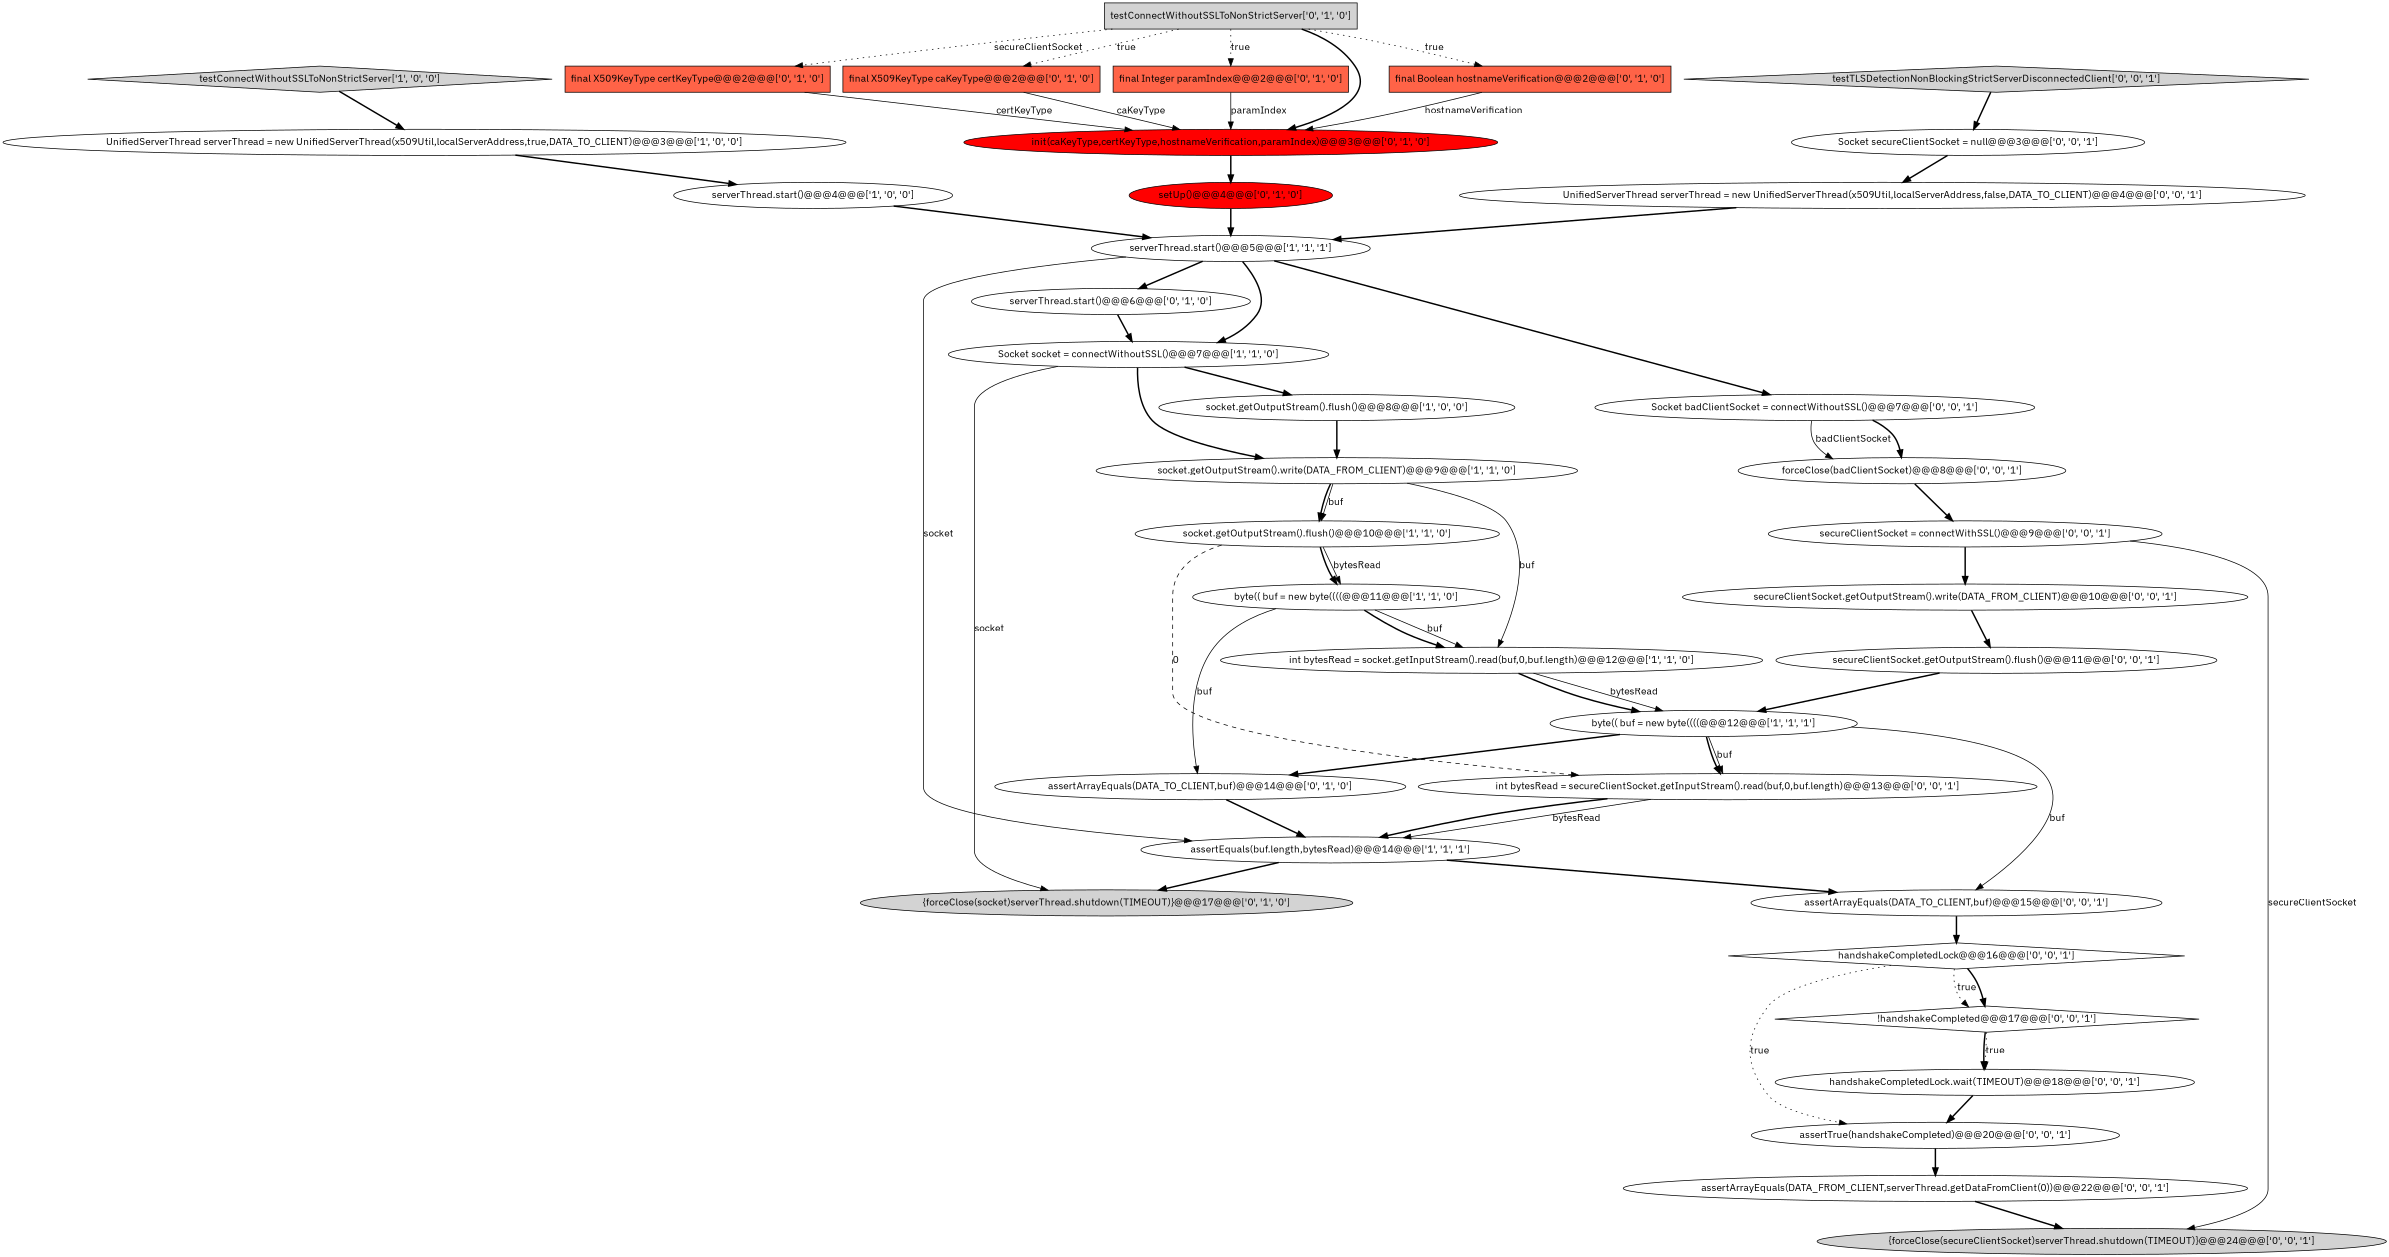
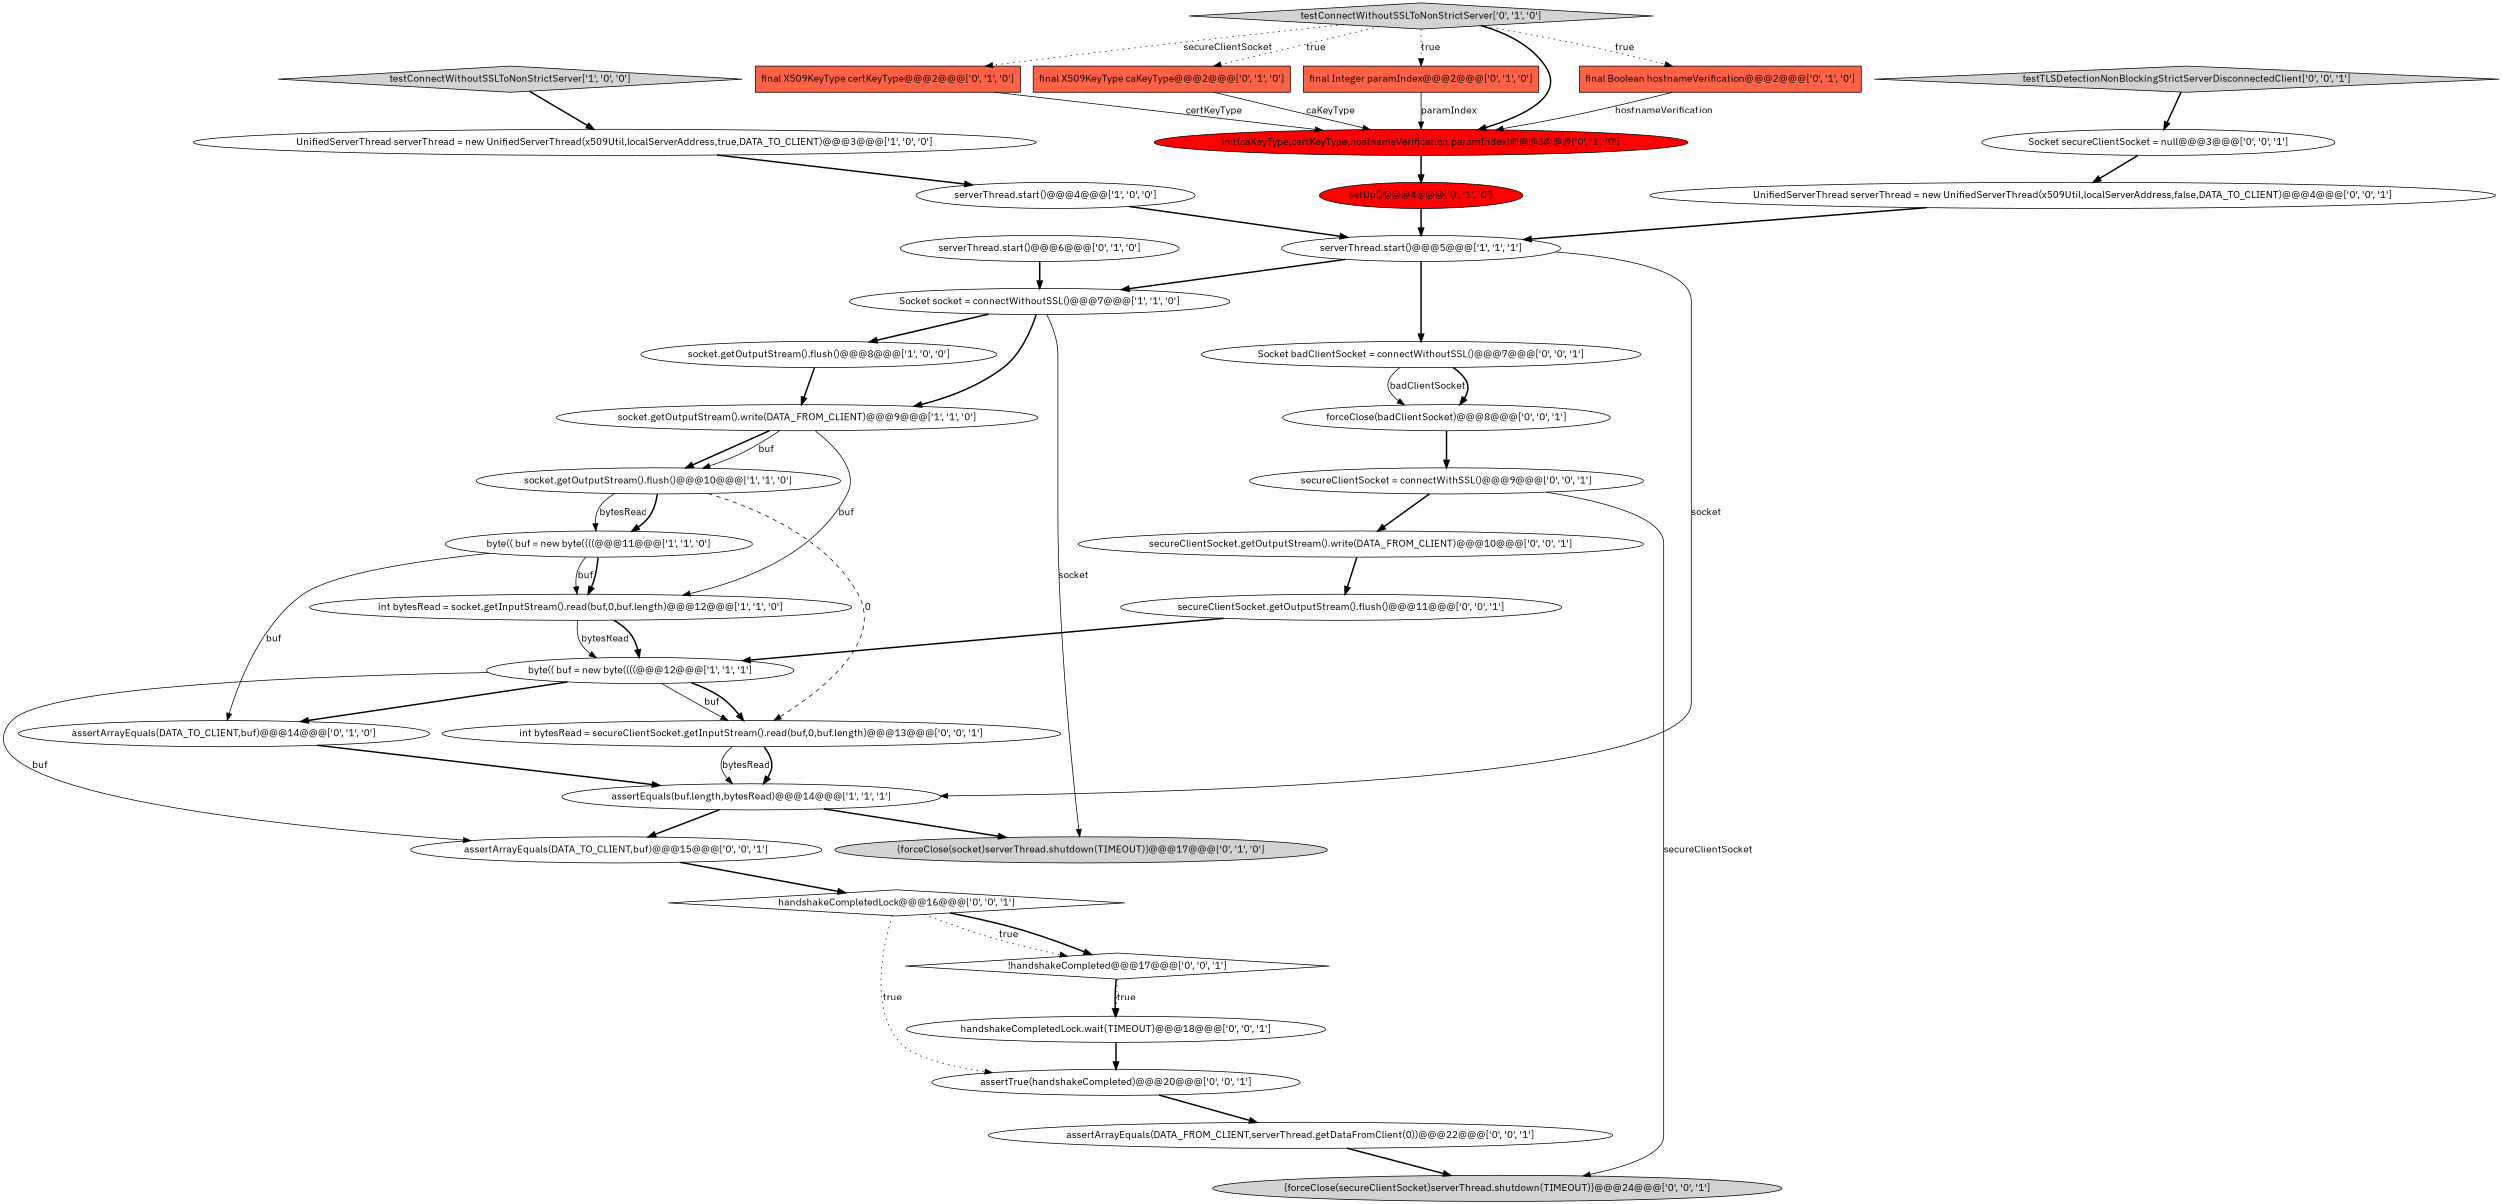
node "testConnectWithoutSSLToNonStrictServer['0', '1', '0']": shape box -> diamond
edge "serverThread.start()@@@5@@@['1', '1', '1']" -> "serverThread.start()@@@6@@@['0', '1', '0']": removed
